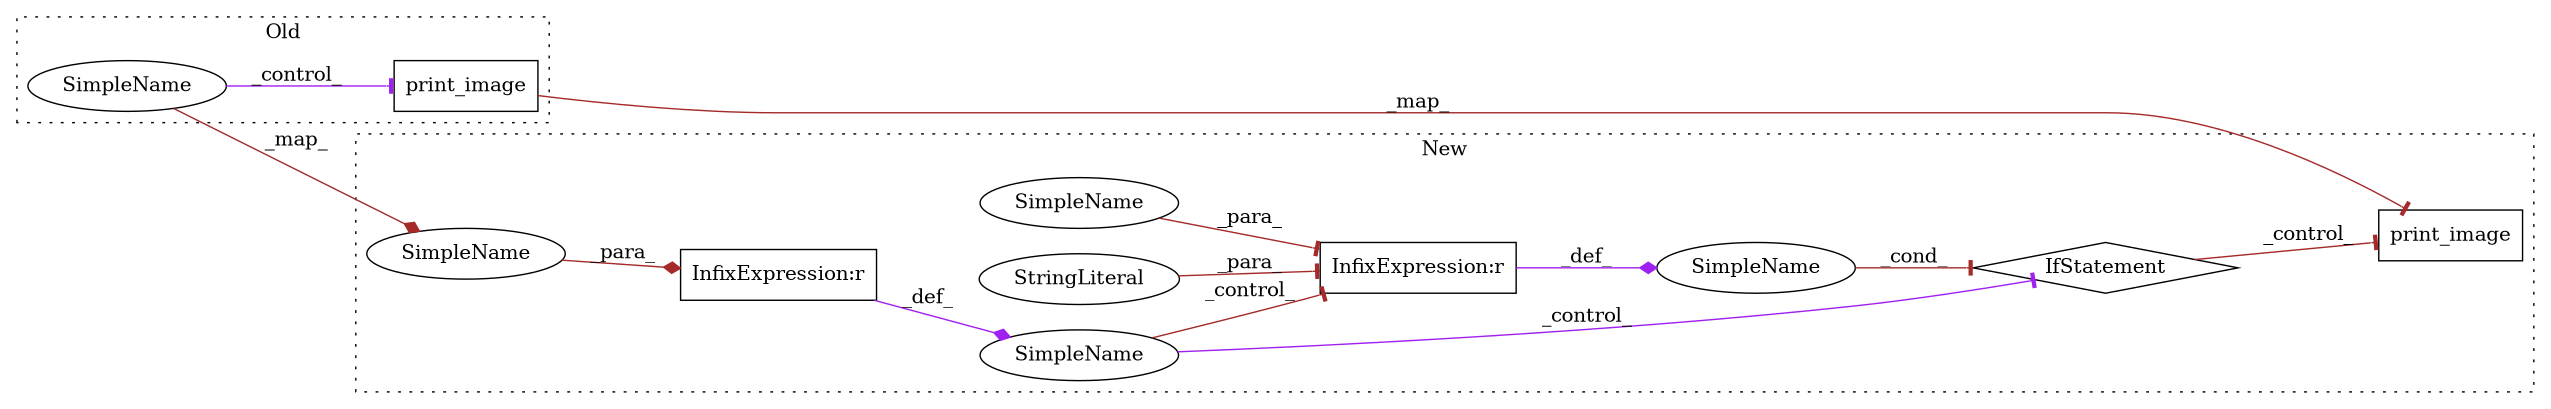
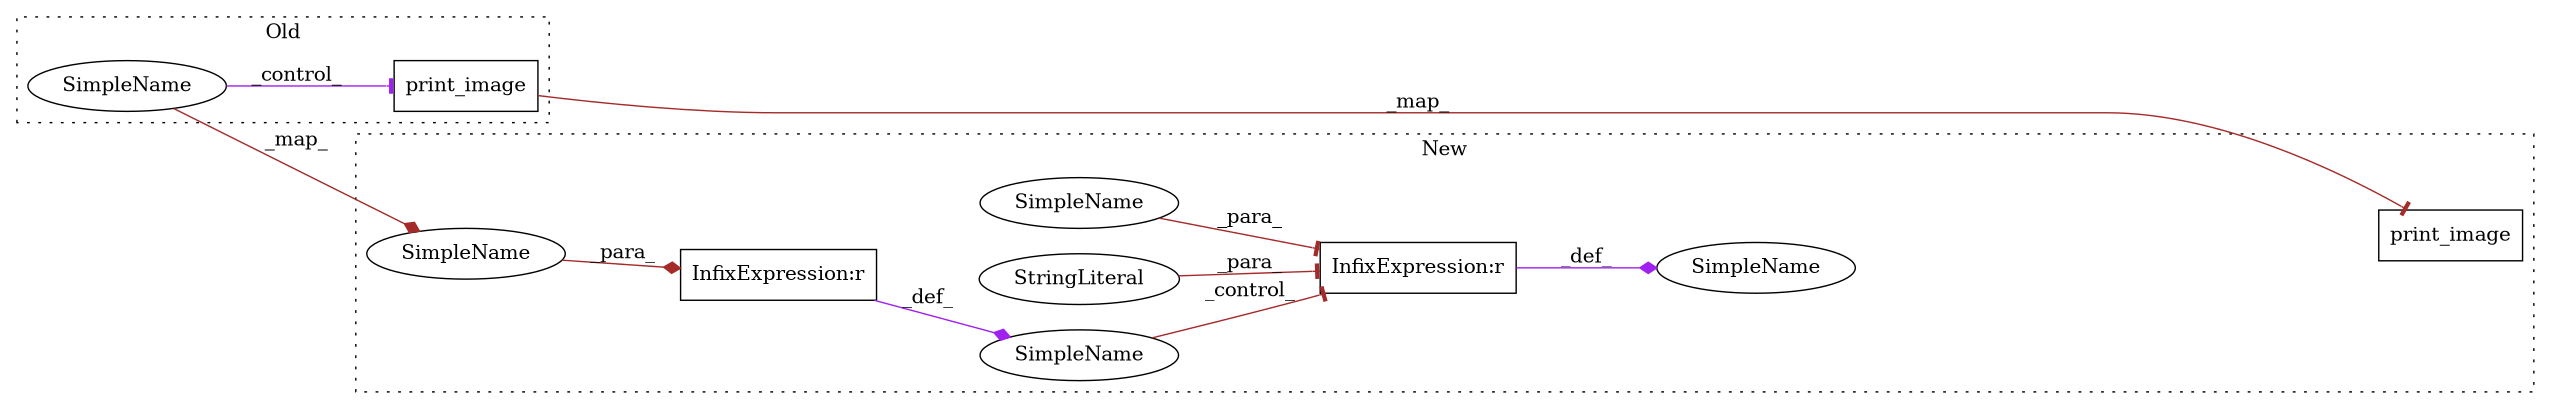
node "IfStatement": removed
